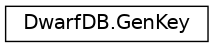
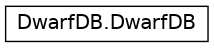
node "DwarfDB.GenKey": label "DwarfDB.GenKey" -> "DwarfDB.DwarfDB"
